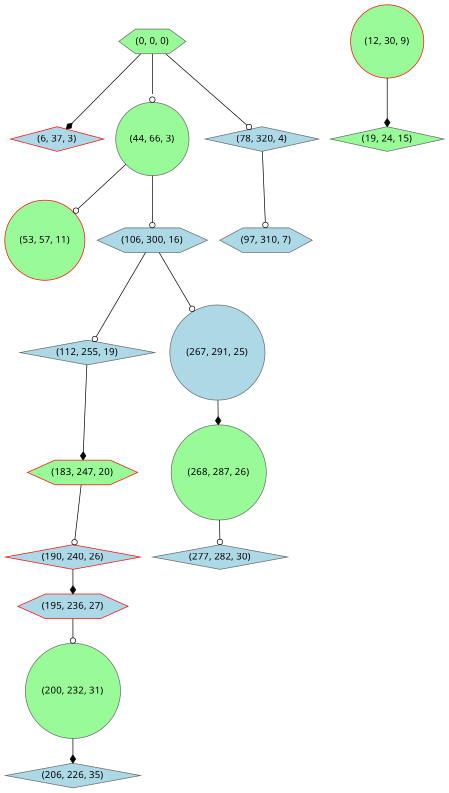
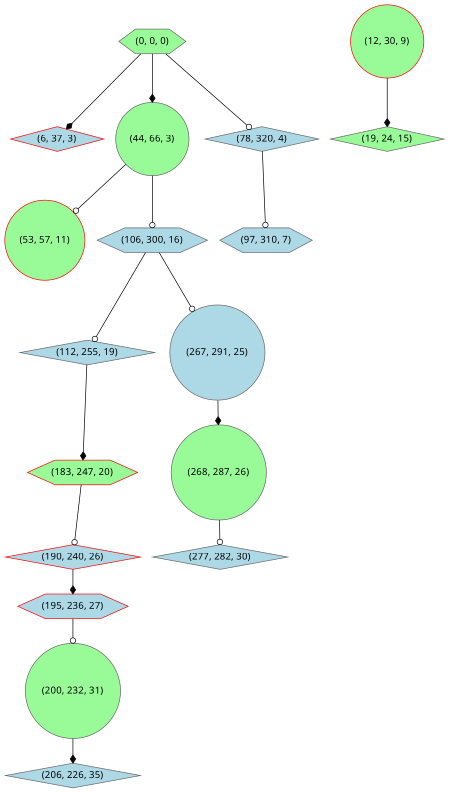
edge "(0, 0, 0)" -> "(44, 66, 3)": arrowhead odot -> diamond
